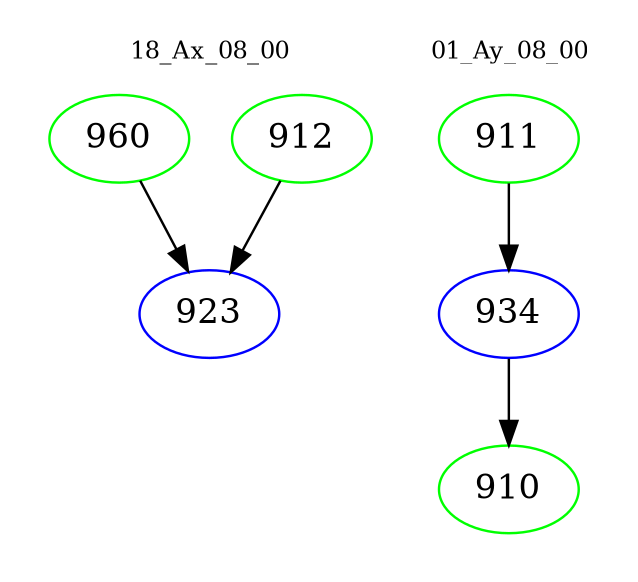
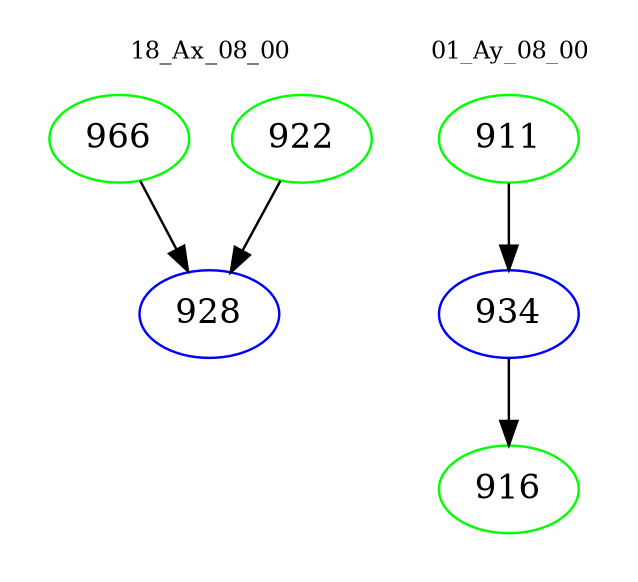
node "960": label "960" -> "966"
node "912": label "912" -> "922"
node "923": label "923" -> "928"
node "910": label "910" -> "916"
